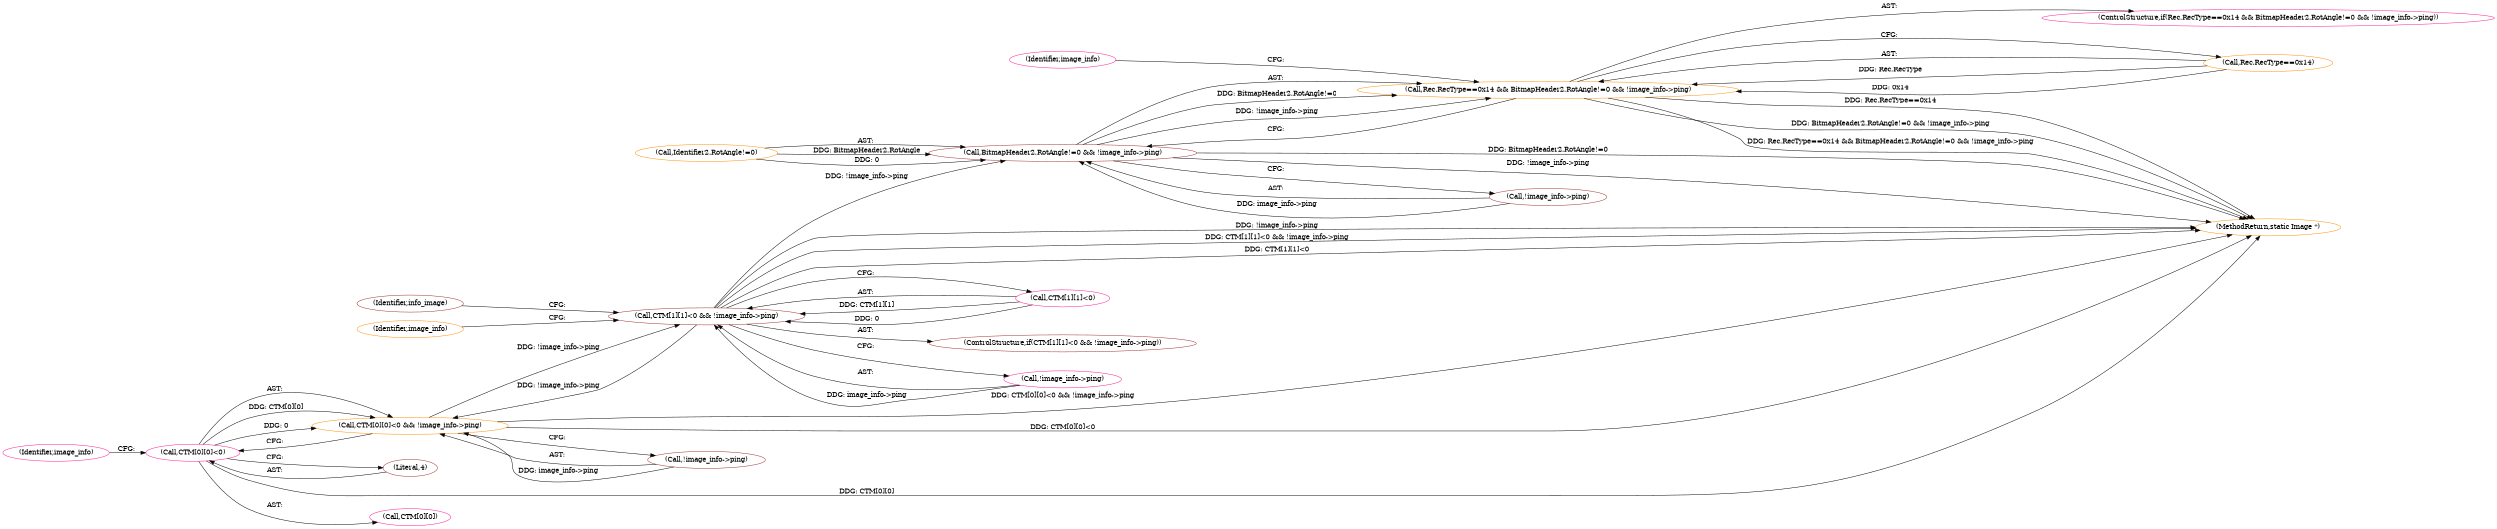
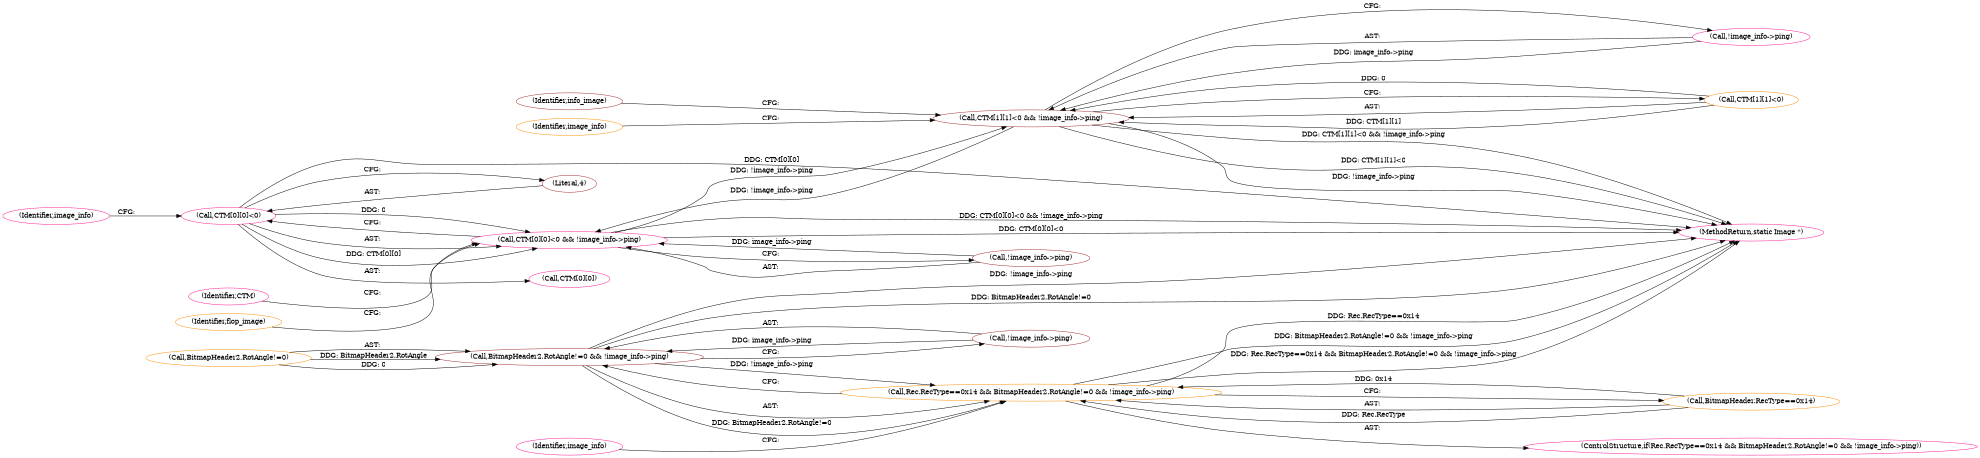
node "(Call,Rec.RecType==0x14)": label "(Call,Rec.RecType==0x14)" -> "(Call,BitmapHeader.RecType==0x14)"
node "(Call,Identifier2.RotAngle!=0)": label "(Call,Identifier2.RotAngle!=0)" -> "(Call,BitmapHeader2.RotAngle!=0)"
edge "(Call,CTM[1][1]<0 && !image_info->ping)" -> "(Call,BitmapHeader2.RotAngle!=0 && !image_info->ping)": removed, label "DDG: !image_info->ping"
node "(MethodReturn,static Image *)": color darkorange -> deeppink
node "(Identifier,CTM)": added
node "(Call,CTM[1][1]<0)": color deeppink -> darkorange
node "(Identifier,flop_image)": added
node "(ControlStructure,if(CTM[1][1]<0 && !image_info->ping))": removed
node "(Call,CTM[0][0]<0 && !image_info->ping)": color darkorange -> deeppink
